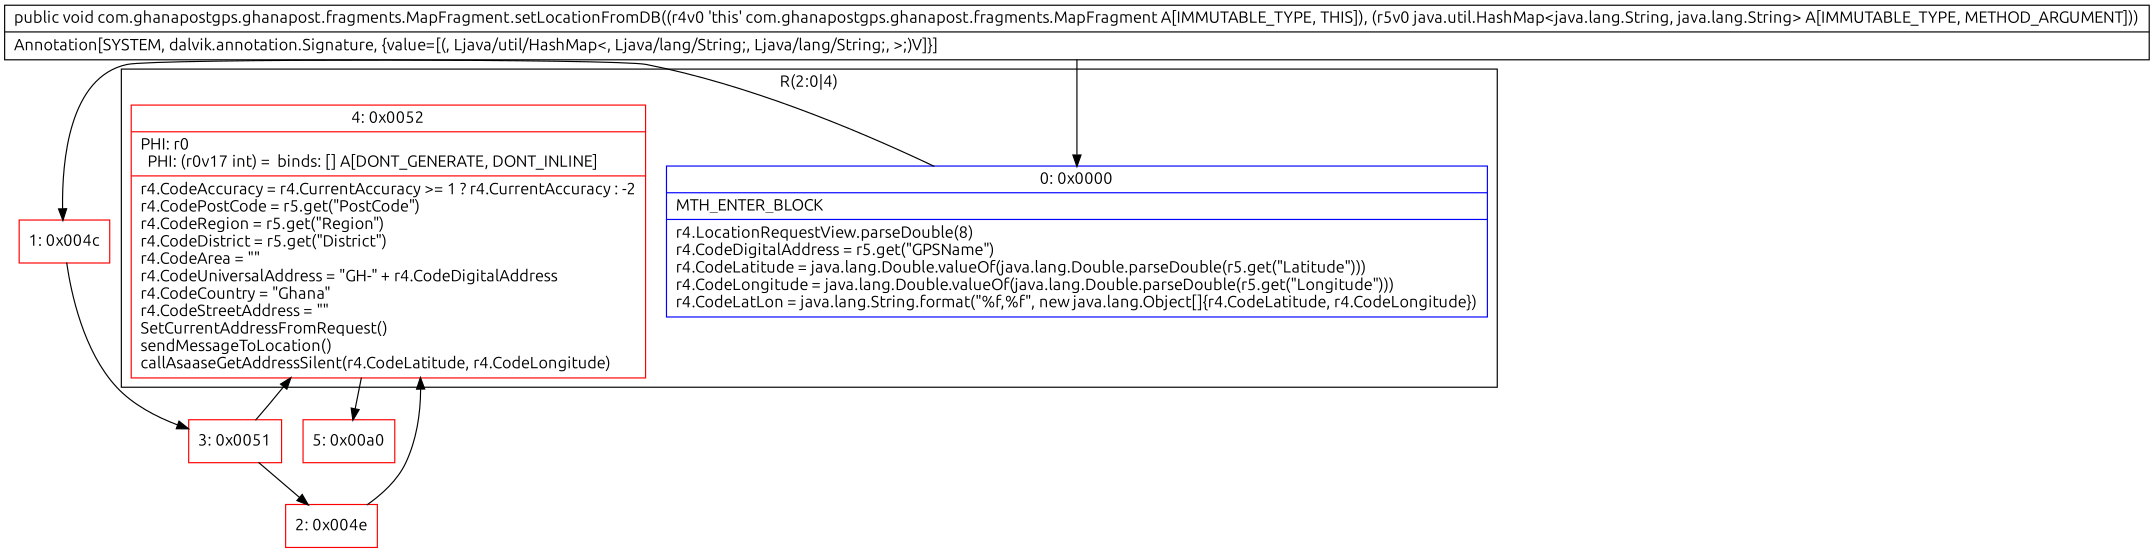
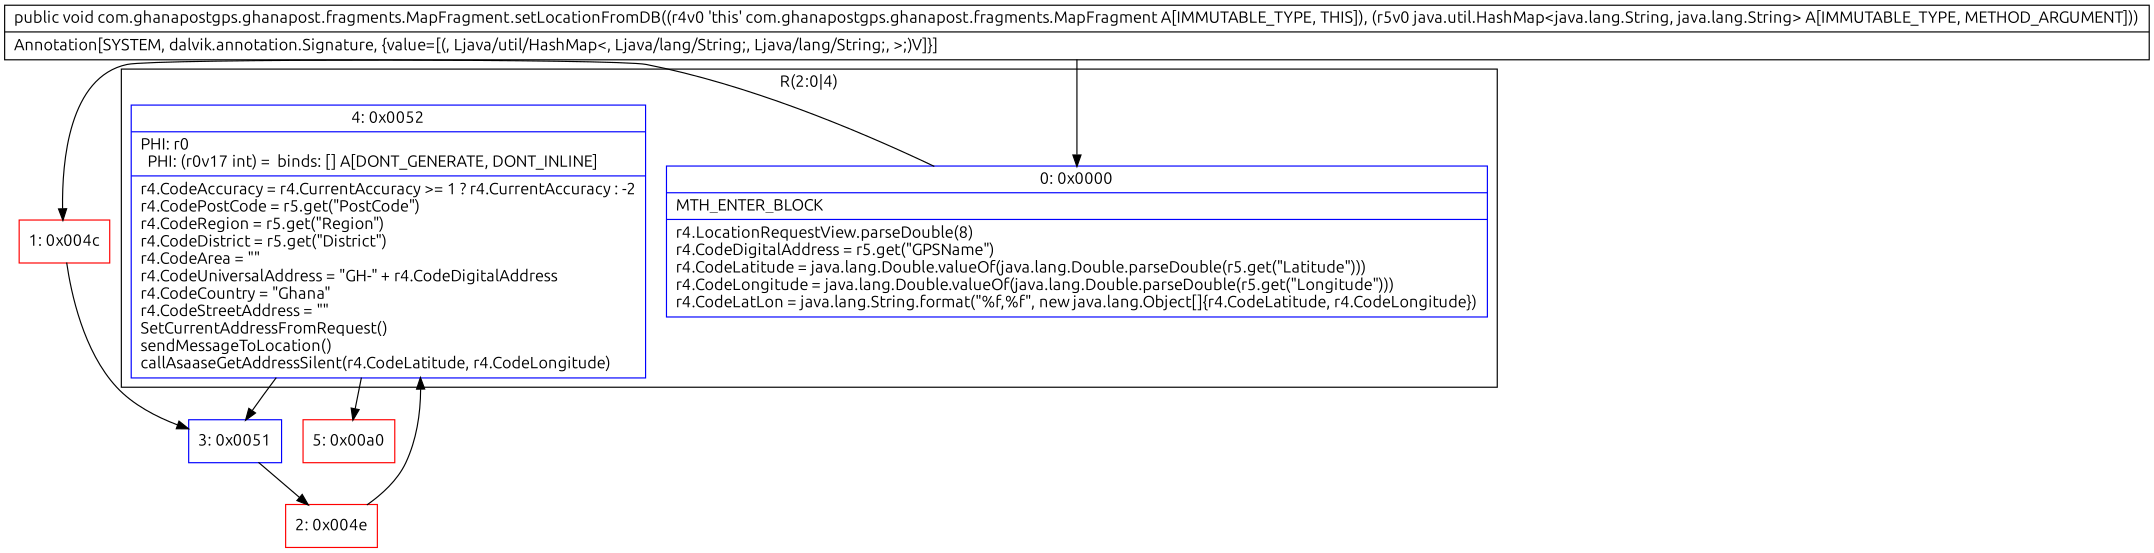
node "4: 0x0052": color red -> blue
edge "3: 0x0051" -> "4: 0x0052": reversed
node "3: 0x0051": color red -> blue
